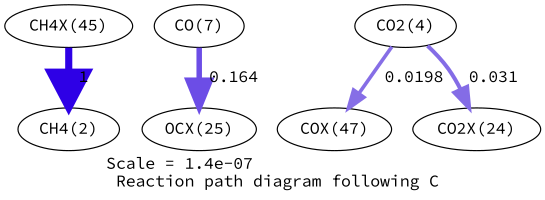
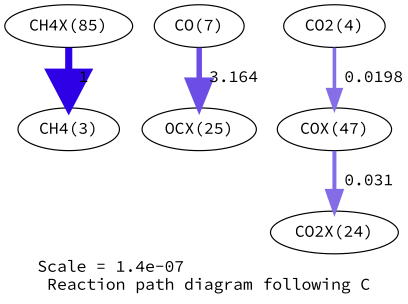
node "CH4X(45)": label "CH4X(45)" -> "CH4X(85)"
edge "CO2(4)" -> "CO2X(24)": now "COX(47)" -> "CO2X(24)"
edge "CO(7)" -> "OCX(25)": label " 0.164" -> " 3.164"
node "CH4(2)": label "CH4(2)" -> "CH4(3)"
